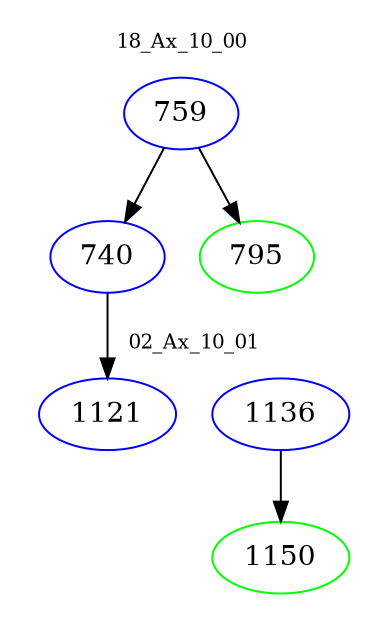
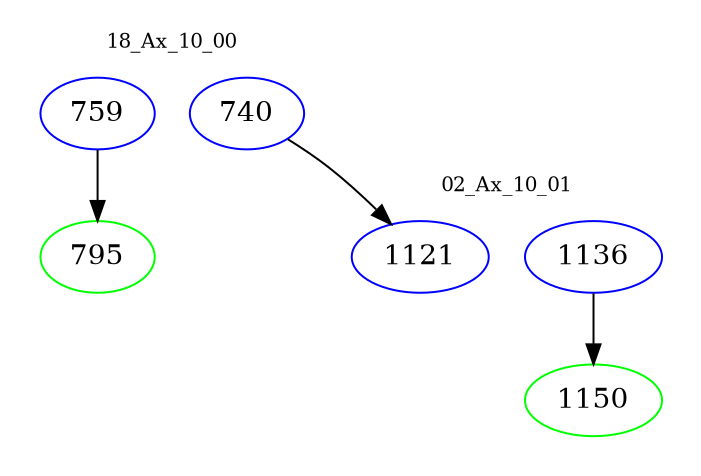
edge "759" -> "740": removed
